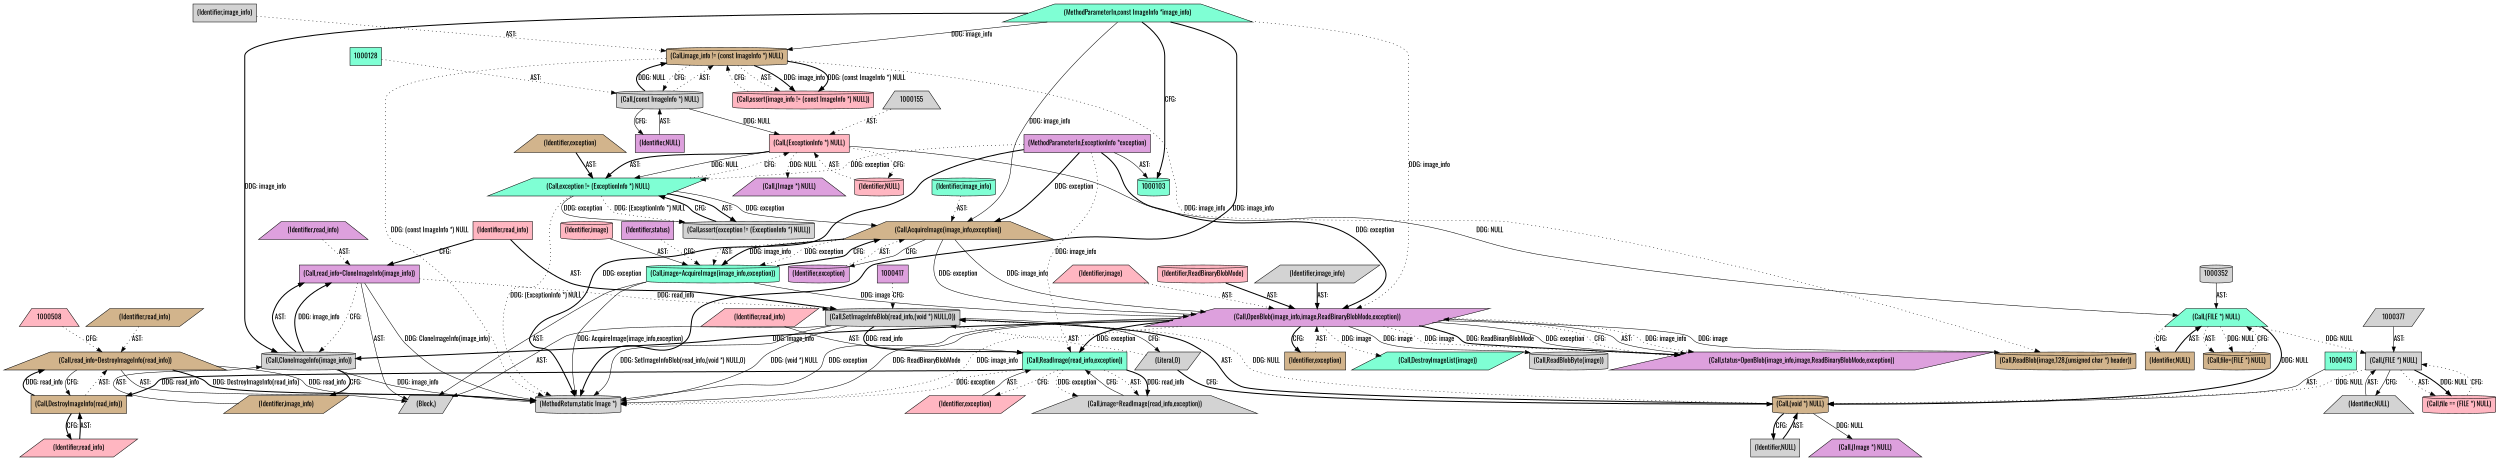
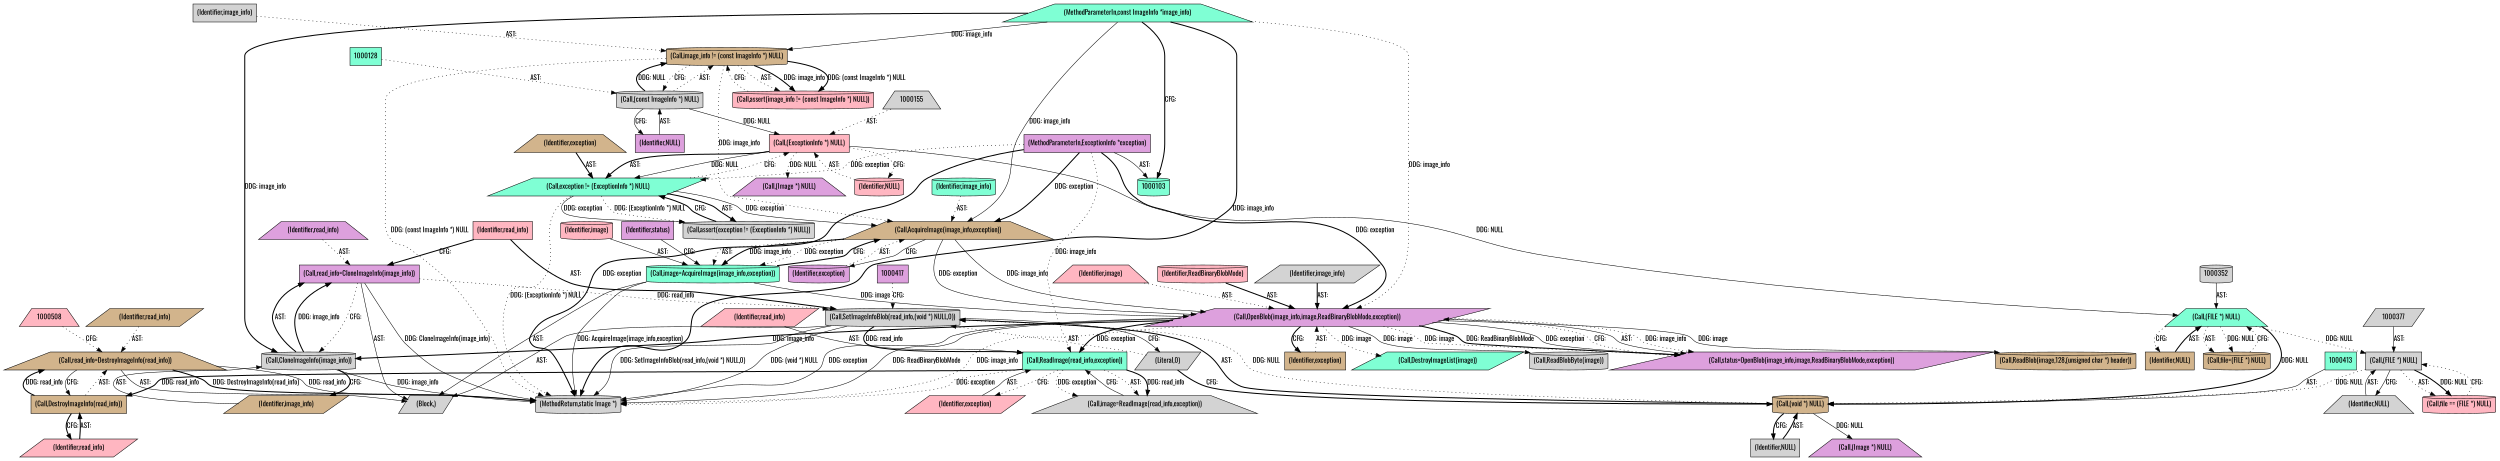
edge "(Call,image_info != (const ImageInfo *) NULL)" -> "(Call,ReadBlob(image,128,(unsigned char *) header))": now "(Call,image_info != (const ImageInfo *) NULL)" -> "(Call,AcquireImage(image_info,exception))"
edge "(Identifier,status)" -> "(Call,image=AcquireImage(image_info,exception))": style dotted -> solid
